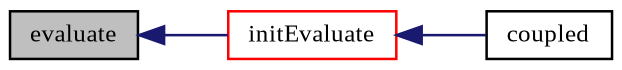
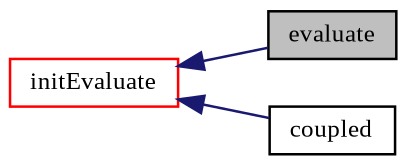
edge "initEvaluate" -> "evaluate": reversed
